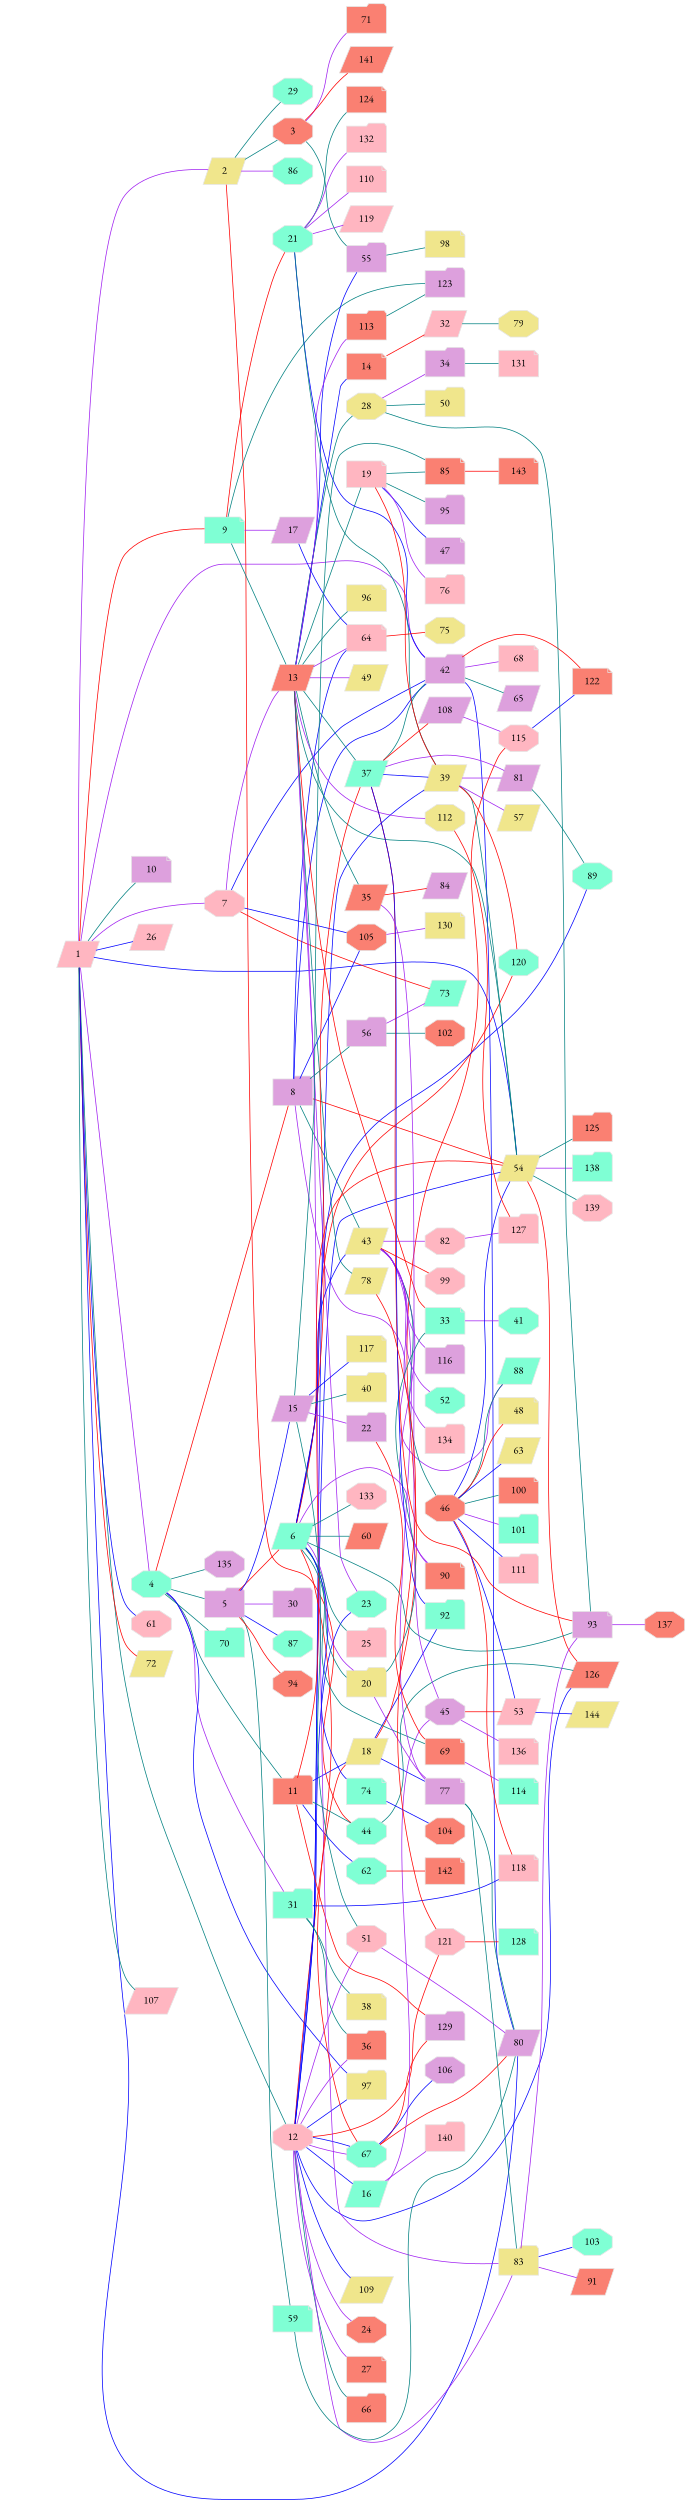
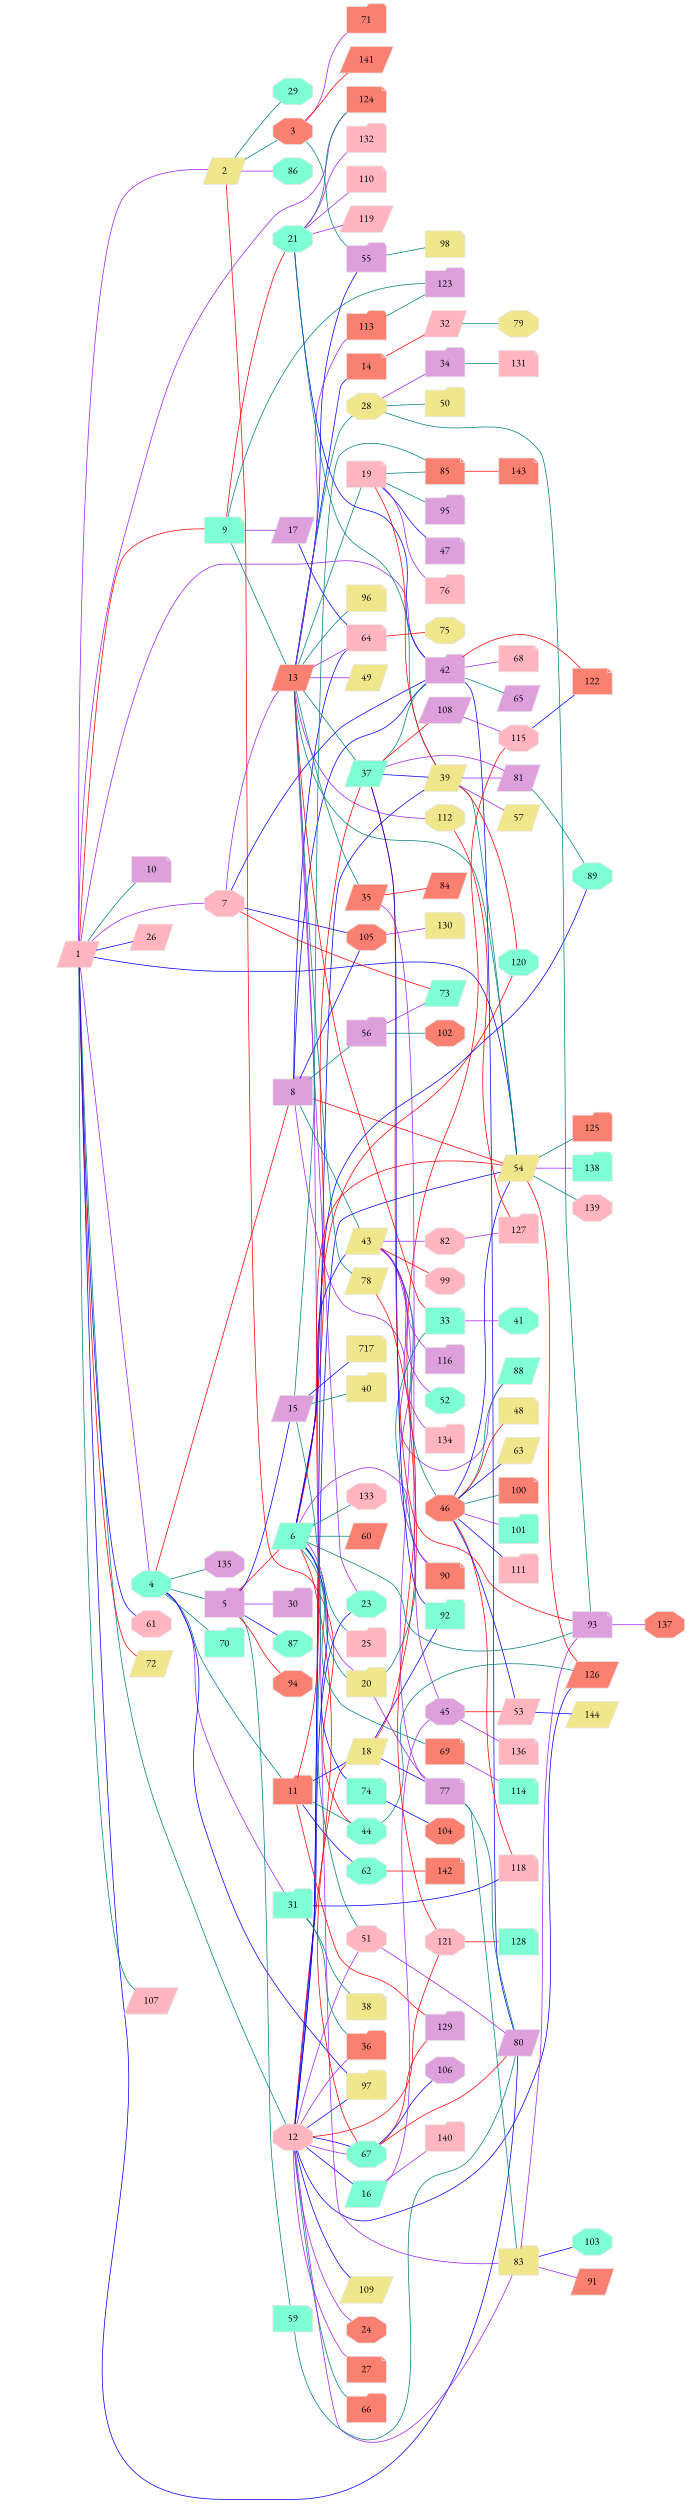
edge "124" -- "1": added
node "84": fillcolor plum -> salmon
node "117": label "117" -> "717"
node "22": removed
